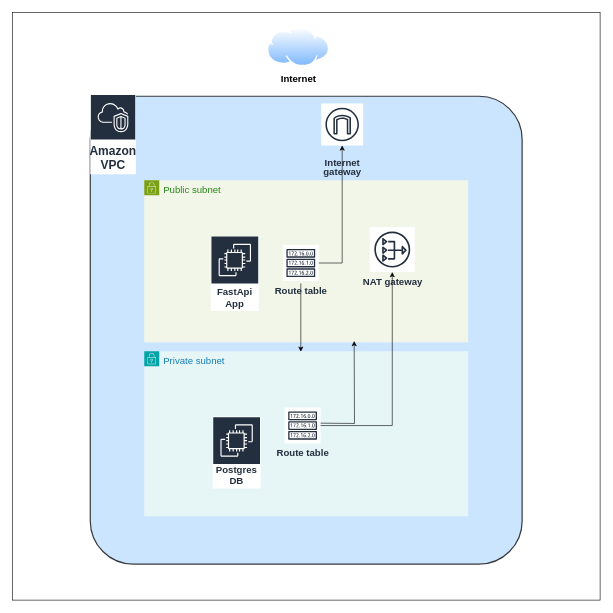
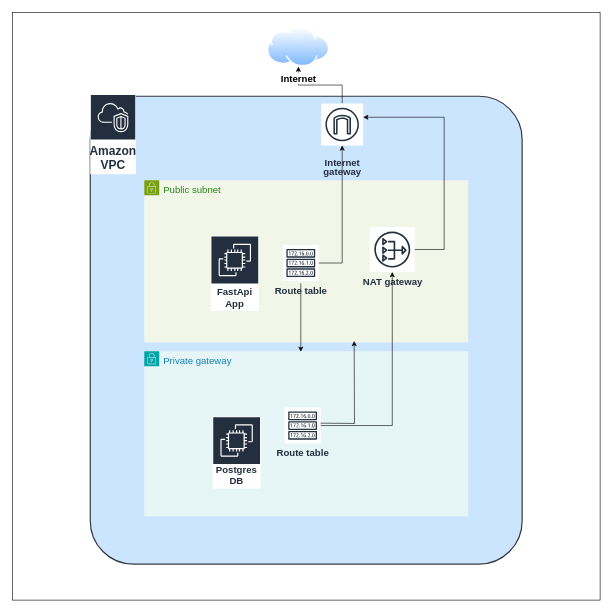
edge "Internet gateway" -> "Internet": added
edge "NAT gateway" -> "Internet gateway": added
node "Private subnet": label "Private subnet" -> "Private gateway"
